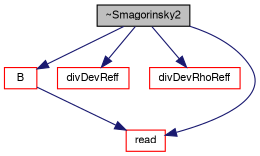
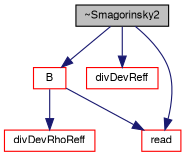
edge "~Smagorinsky2" -> "divDevRhoReff": now "B" -> "divDevRhoReff"
